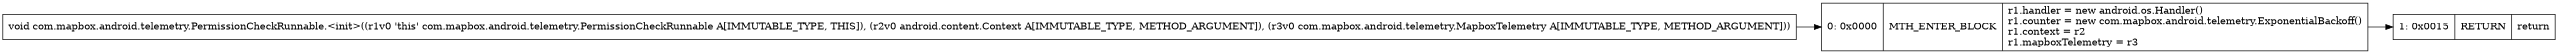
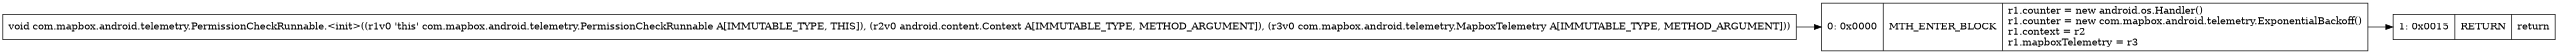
node "0: 0x0000": text "r1.handler = new android.os.Handler()" -> "r1.counter = new android.os.Handler()"
